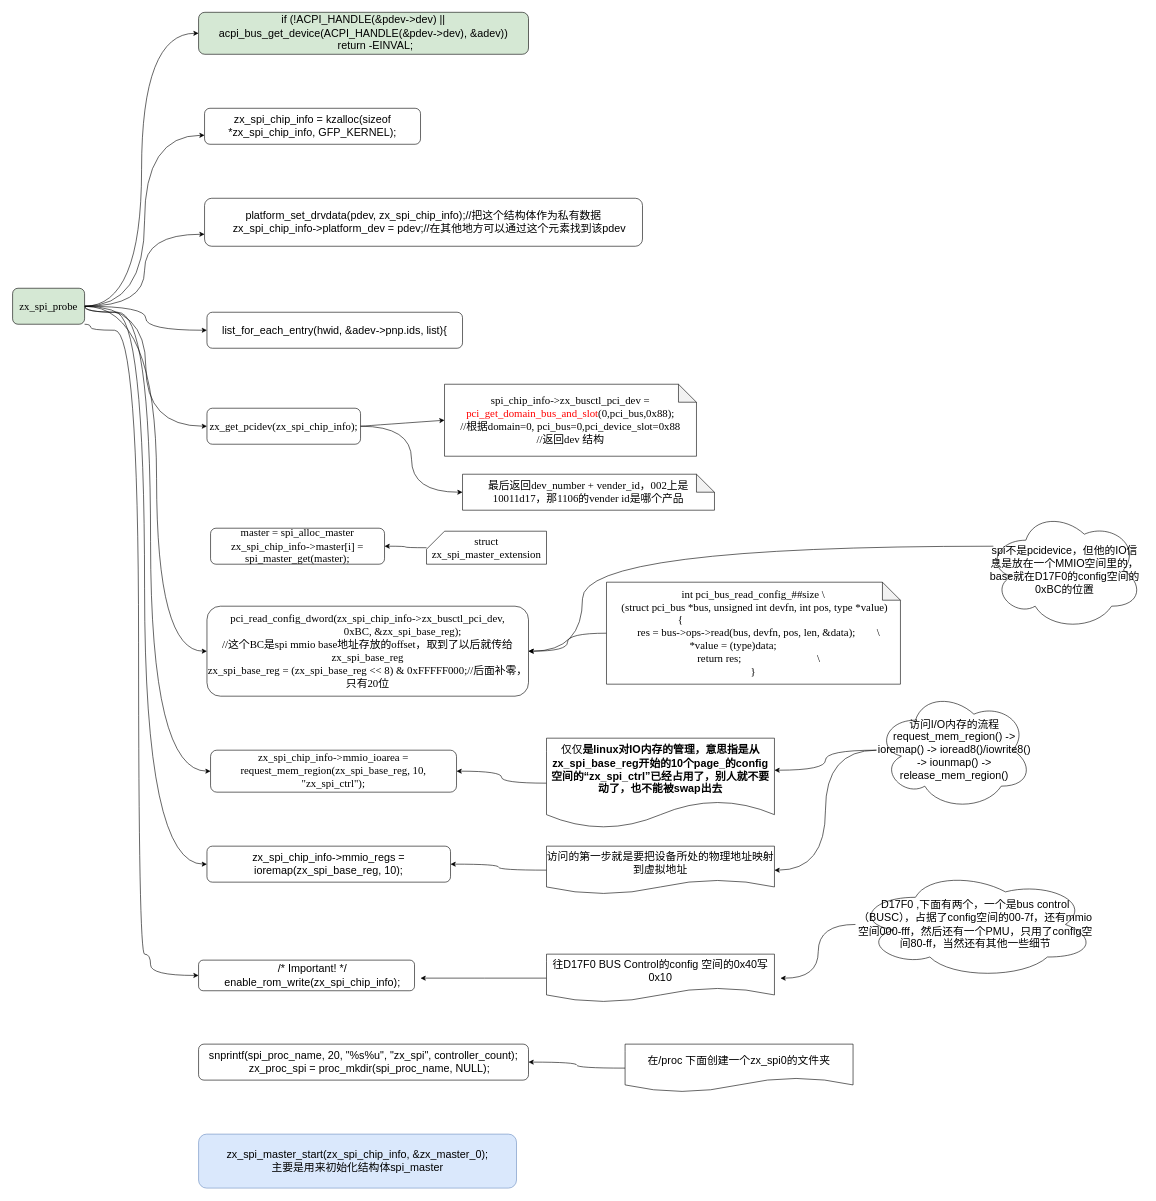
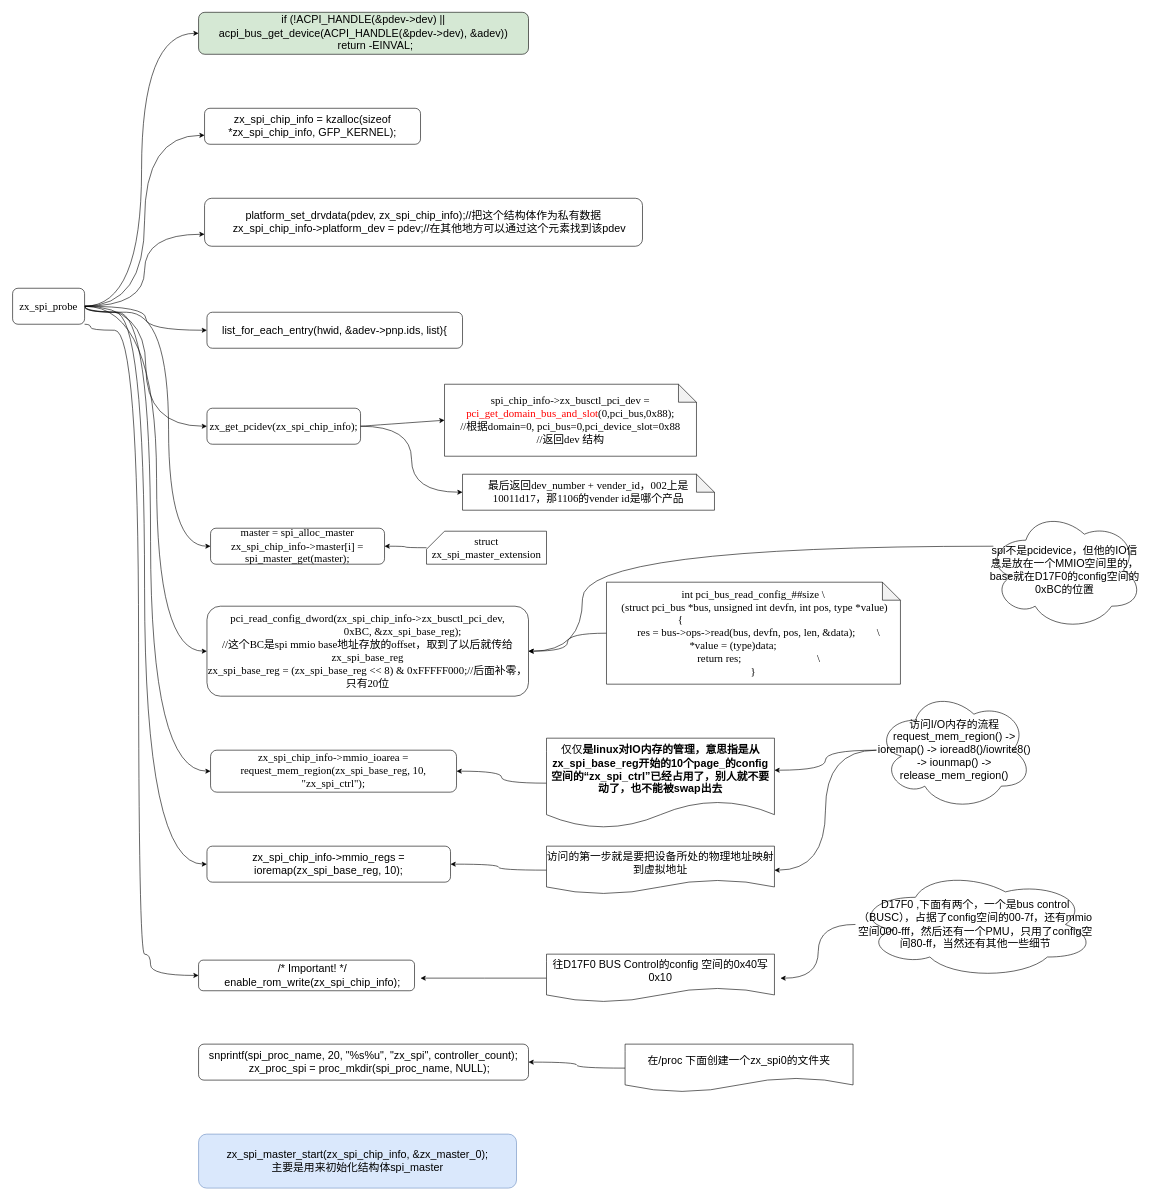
node "zx_spi_probe": fillcolor #d5e8d4 -> #ffffff
edge "zx_spi_probe" -> "master = spi_alloc_master zx_spi_chip_info->master[i] = spi_master_get(master);": added
